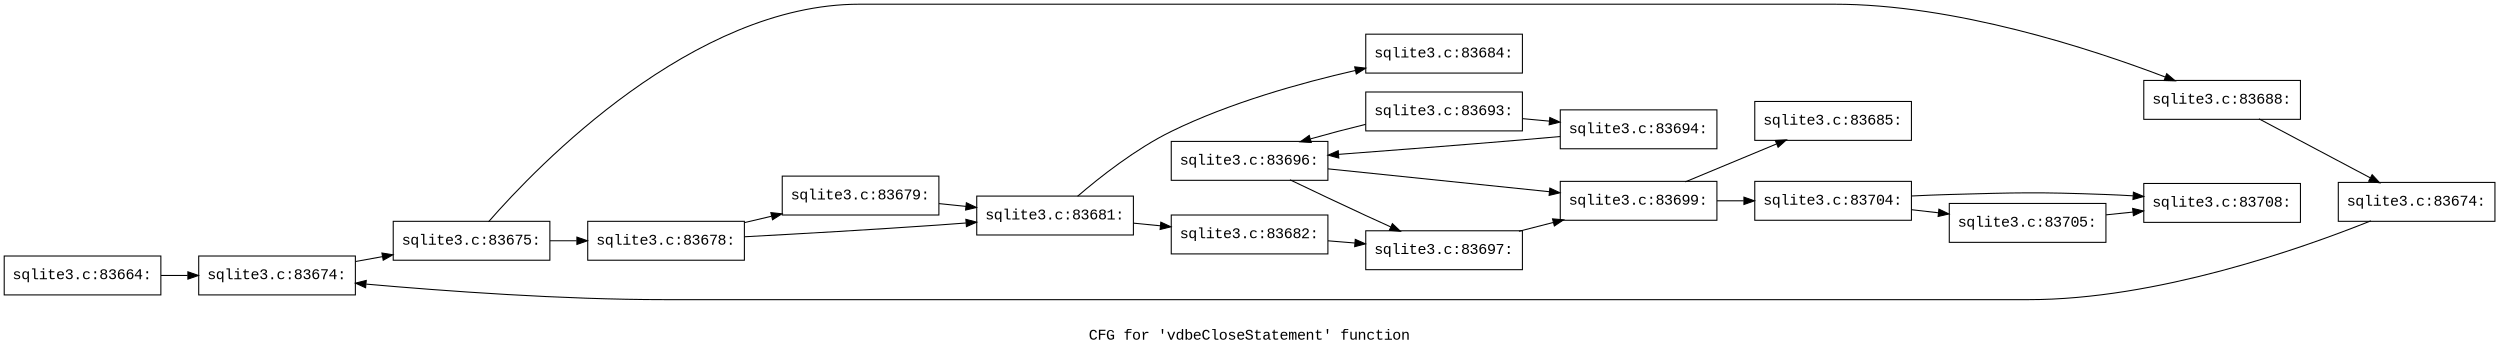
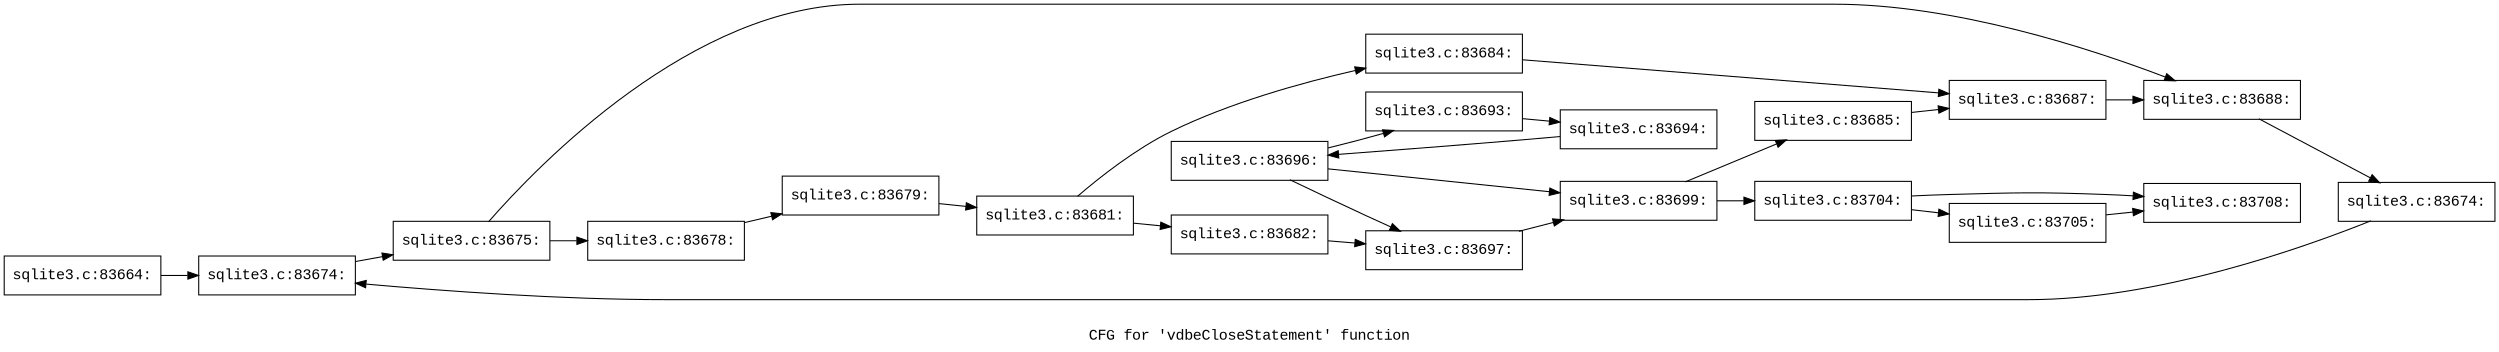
node "sqlite3.c:83687:": added
edge "sqlite3.c:83693:" -> "sqlite3.c:83696:": reversed
edge "sqlite3.c:83678:" -> "sqlite3.c:83681:": removed
